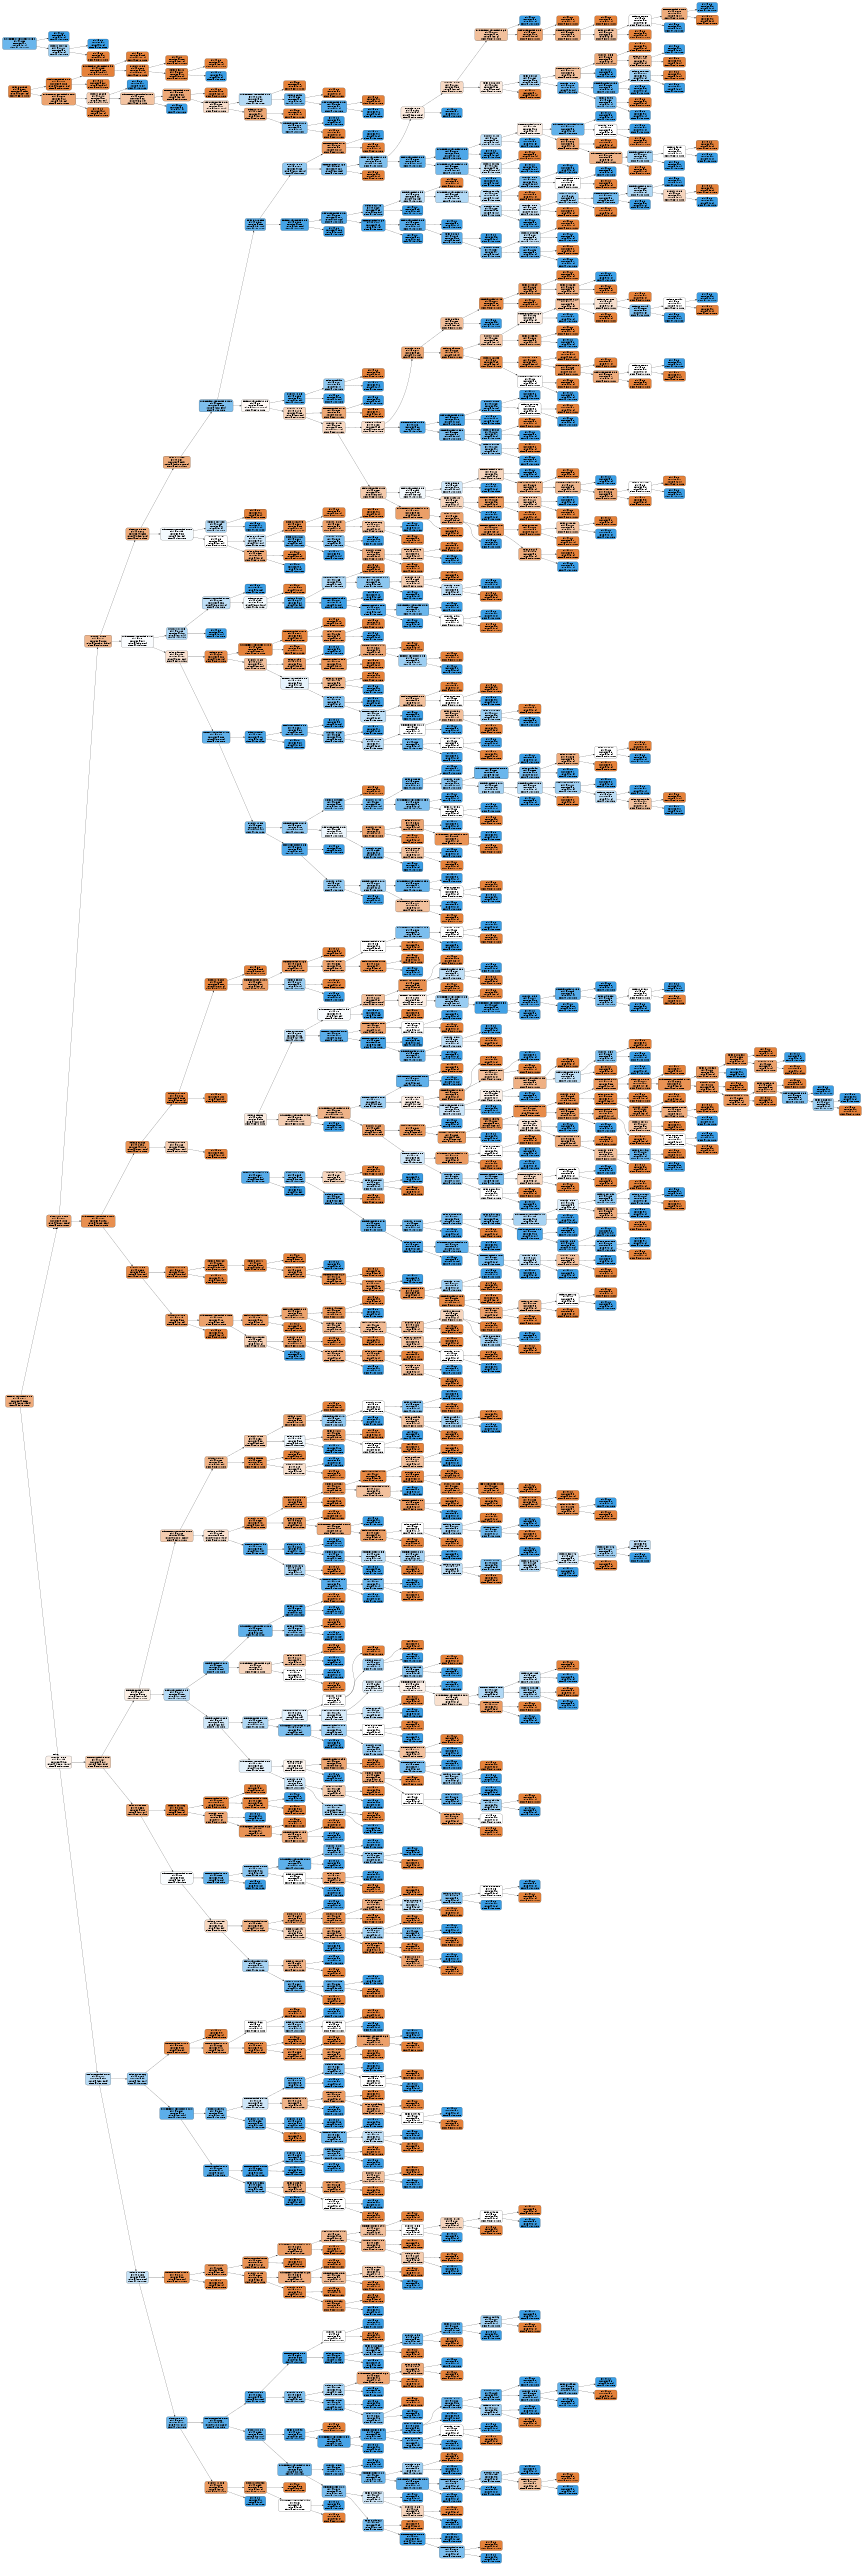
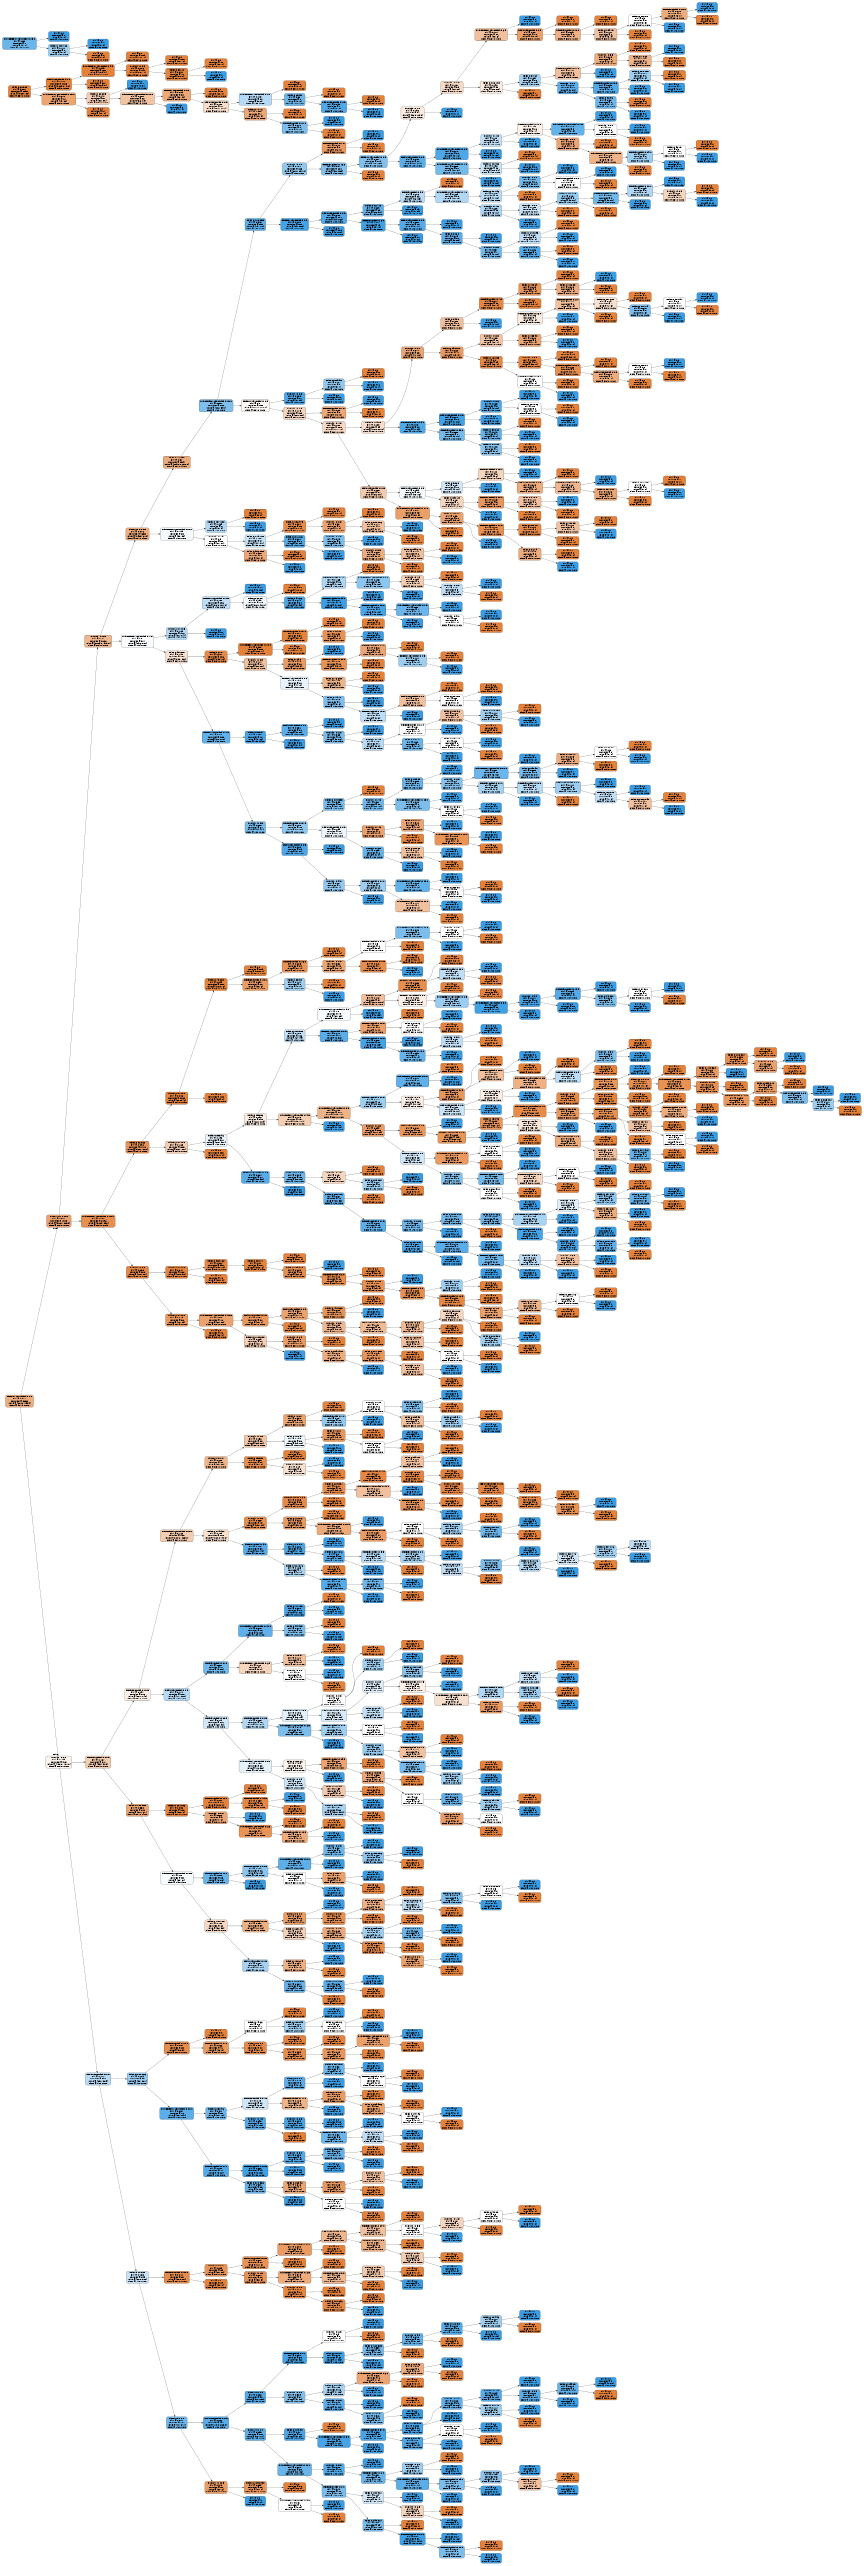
edge "State_Encoded ≤ 2.5" -> "Sales ≤ 187.84": added
node "Sales ≤ 583.96": added
